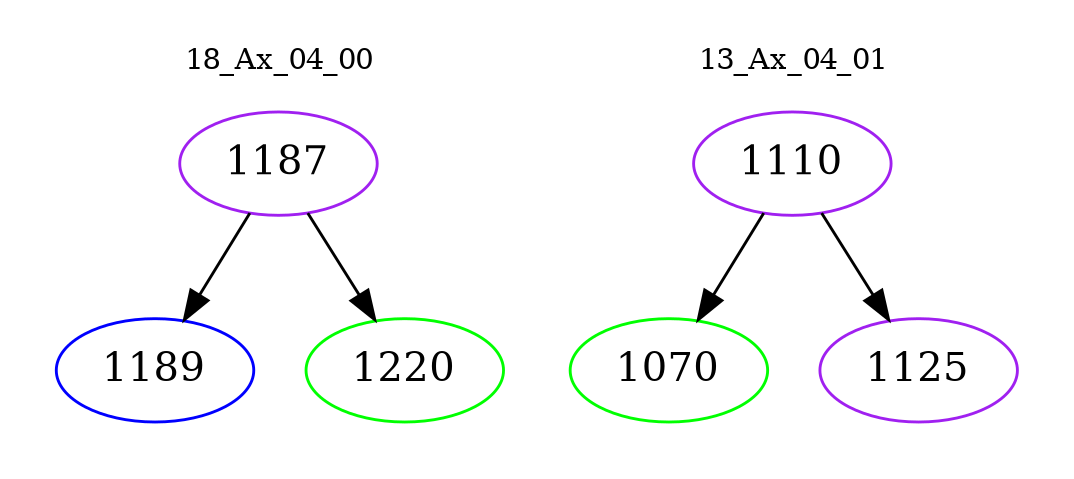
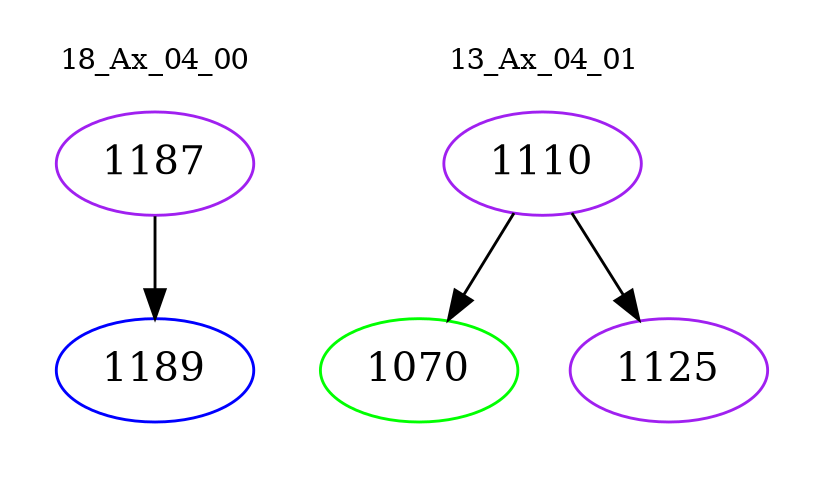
node "1220": removed
